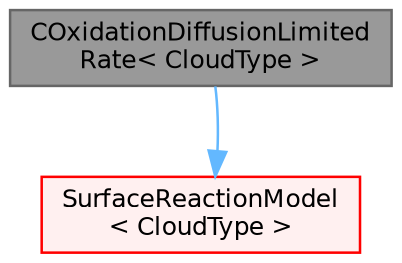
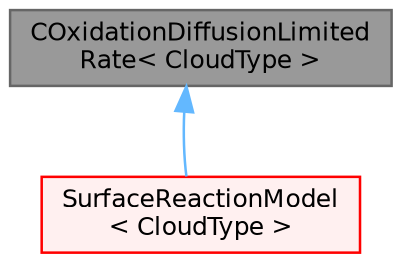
edge "COxidationDiffusionLimited Rate< CloudType >" -> "SurfaceReactionModel < CloudType >": reversed
